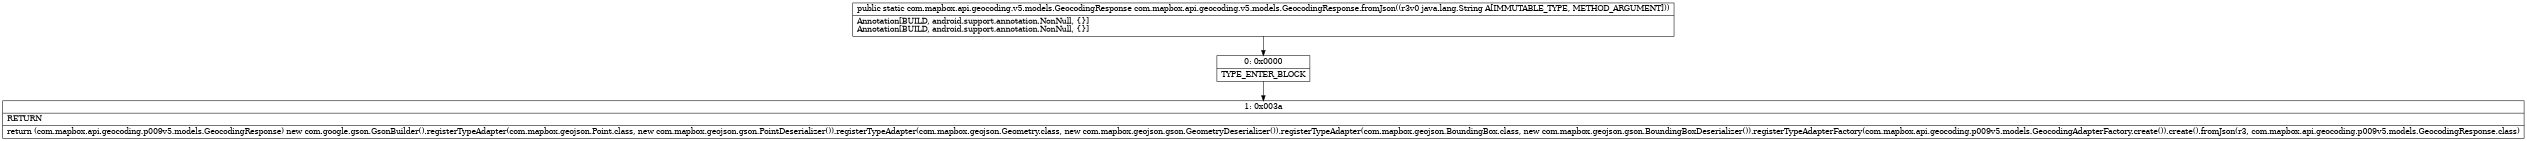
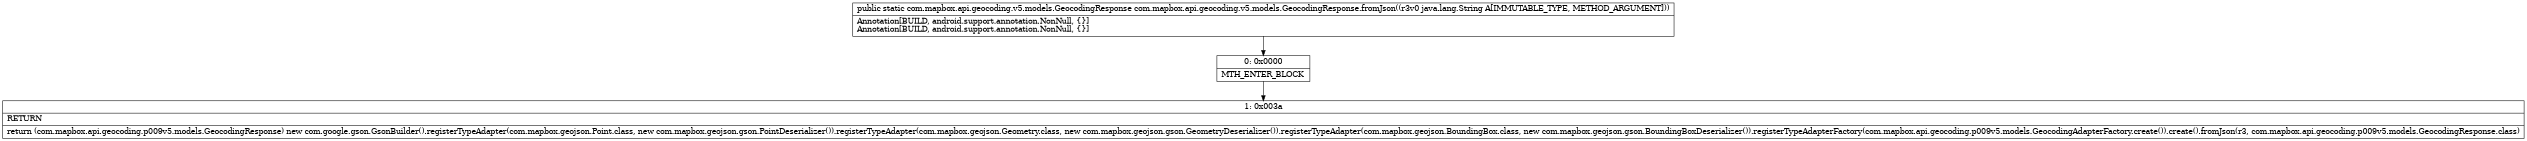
node "0: 0x0000": text "TYPE_ENTER_BLOCK" -> "MTH_ENTER_BLOCK"
